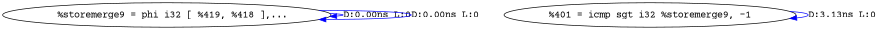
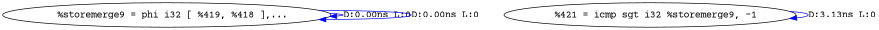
node "%401 = icmp sgt i32 %storemerge9, -1": label "%401 = icmp sgt i32 %storemerge9, -1" -> "%421 = icmp sgt i32 %storemerge9, -1"
